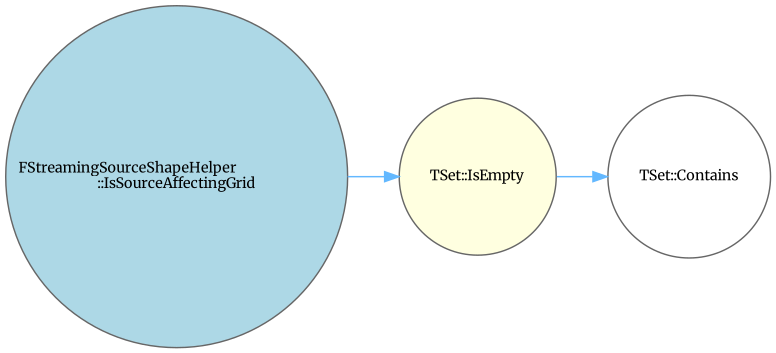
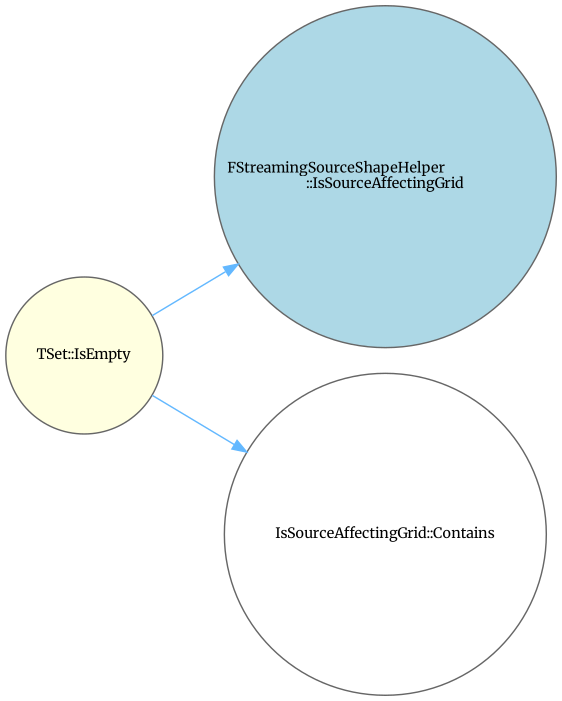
edge "FStreamingSourceShapeHelper ::IsSourceAffectingGrid" -> "TSet::IsEmpty": reversed
node "TSet::Contains": label "TSet::Contains" -> "IsSourceAffectingGrid::Contains"
